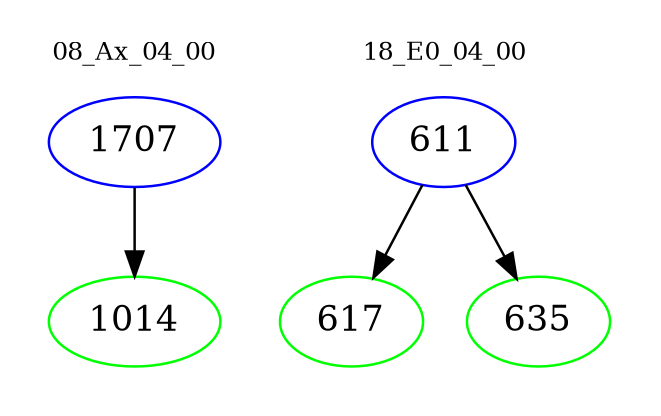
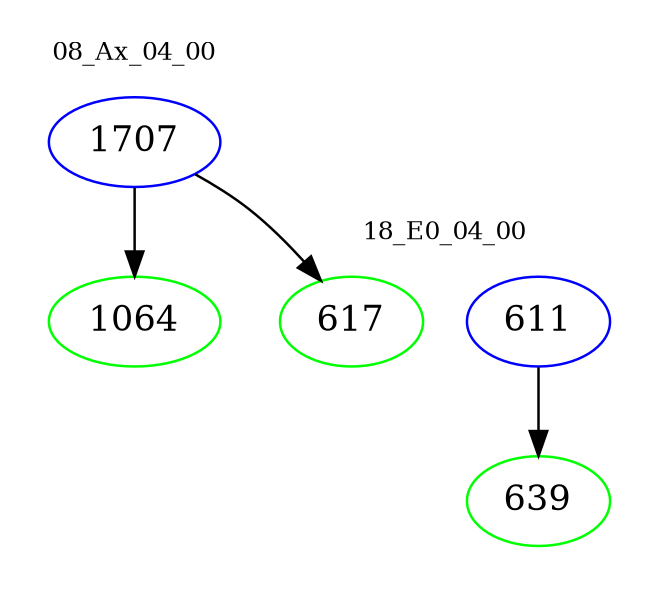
edge "611" -> "617": now "1707" -> "617"
node "1014": label "1014" -> "1064"
node "635": label "635" -> "639"
